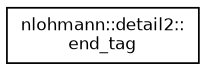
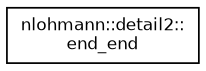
node "nlohmann::detail2:: end_tag": label "nlohmann::detail2:: end_tag" -> "nlohmann::detail2:: end_end"
